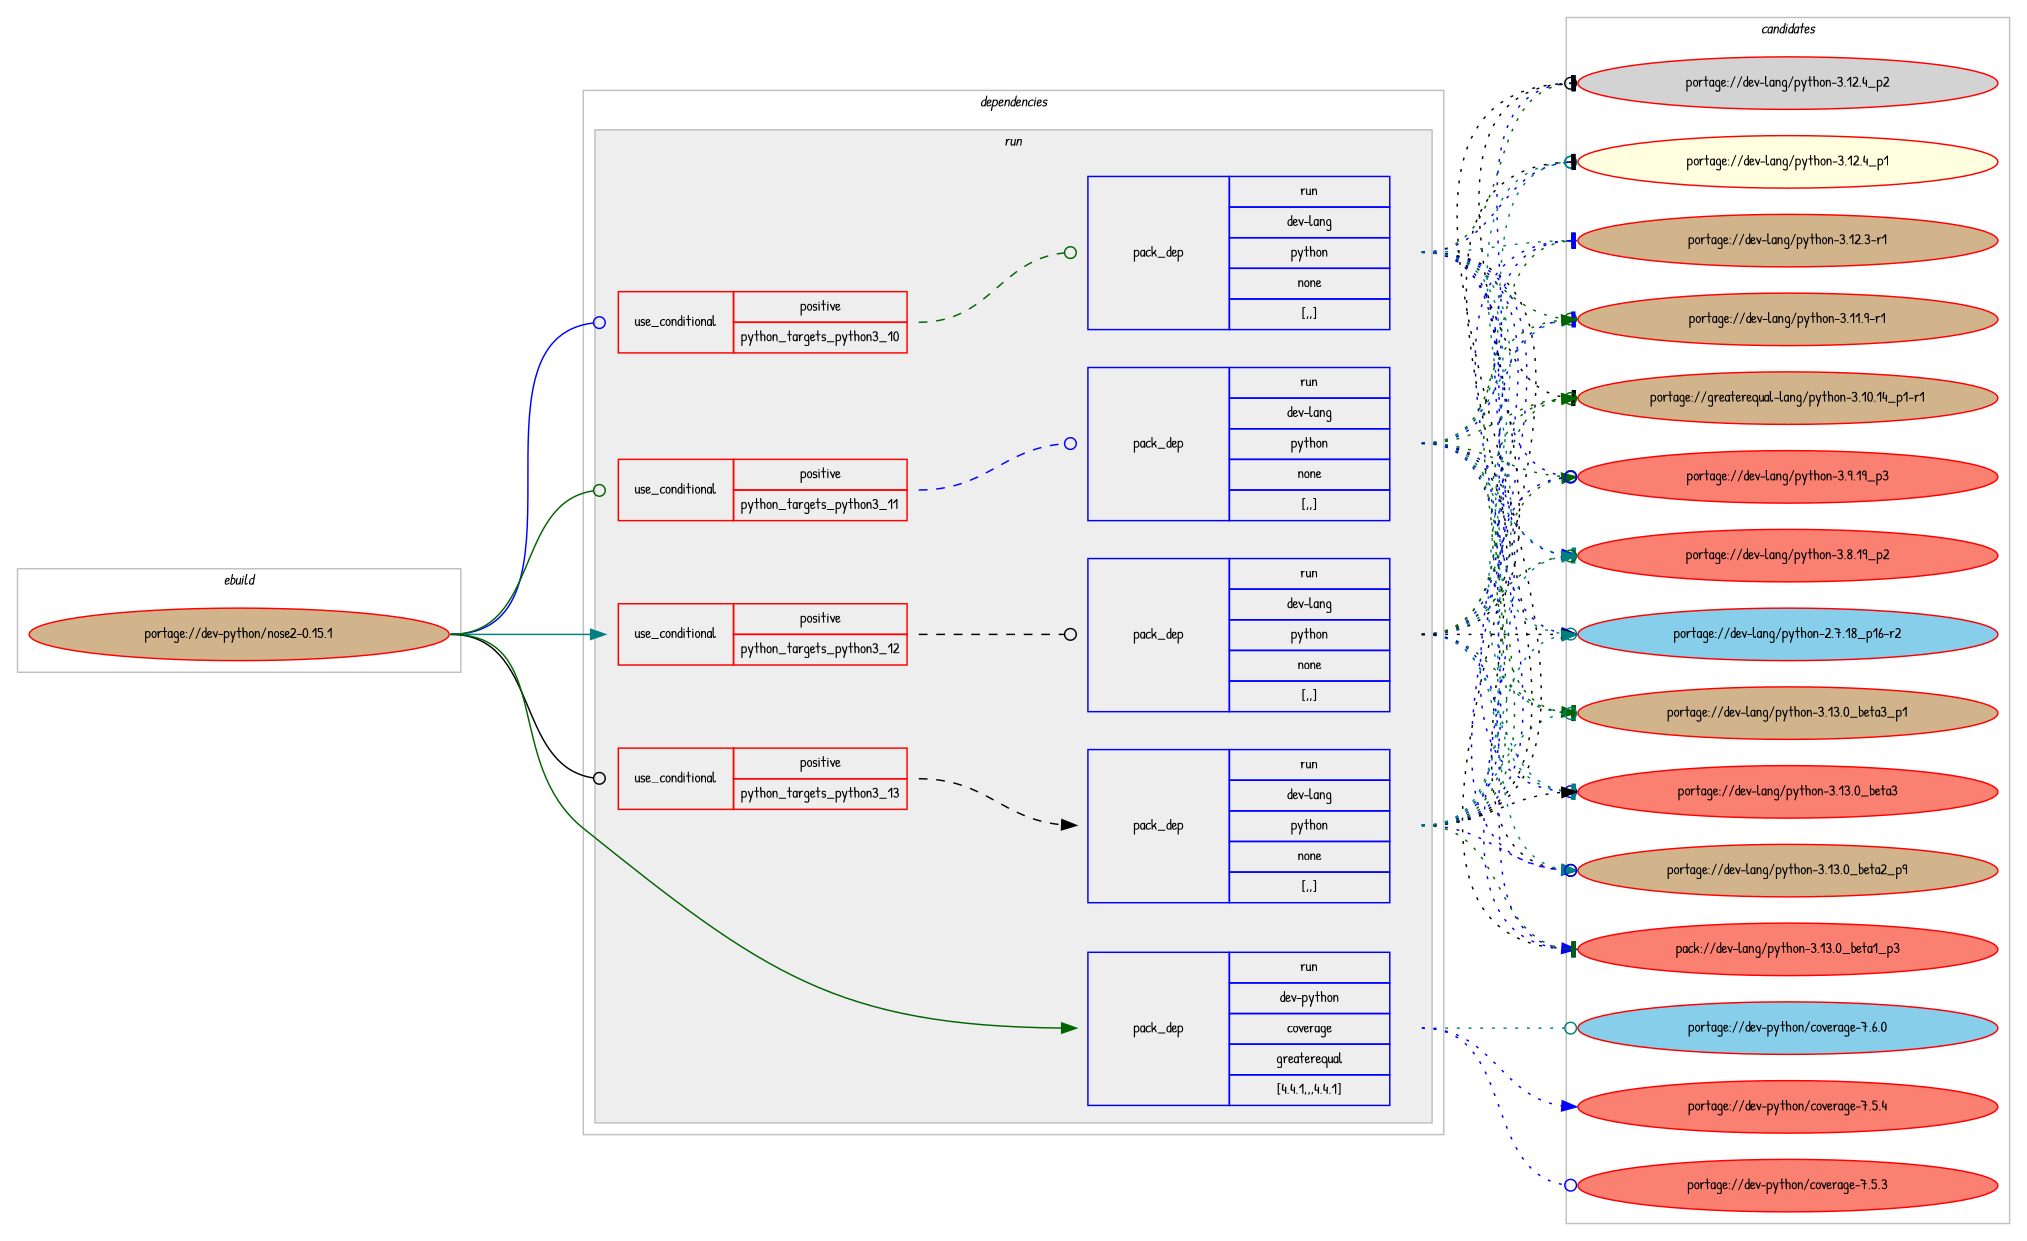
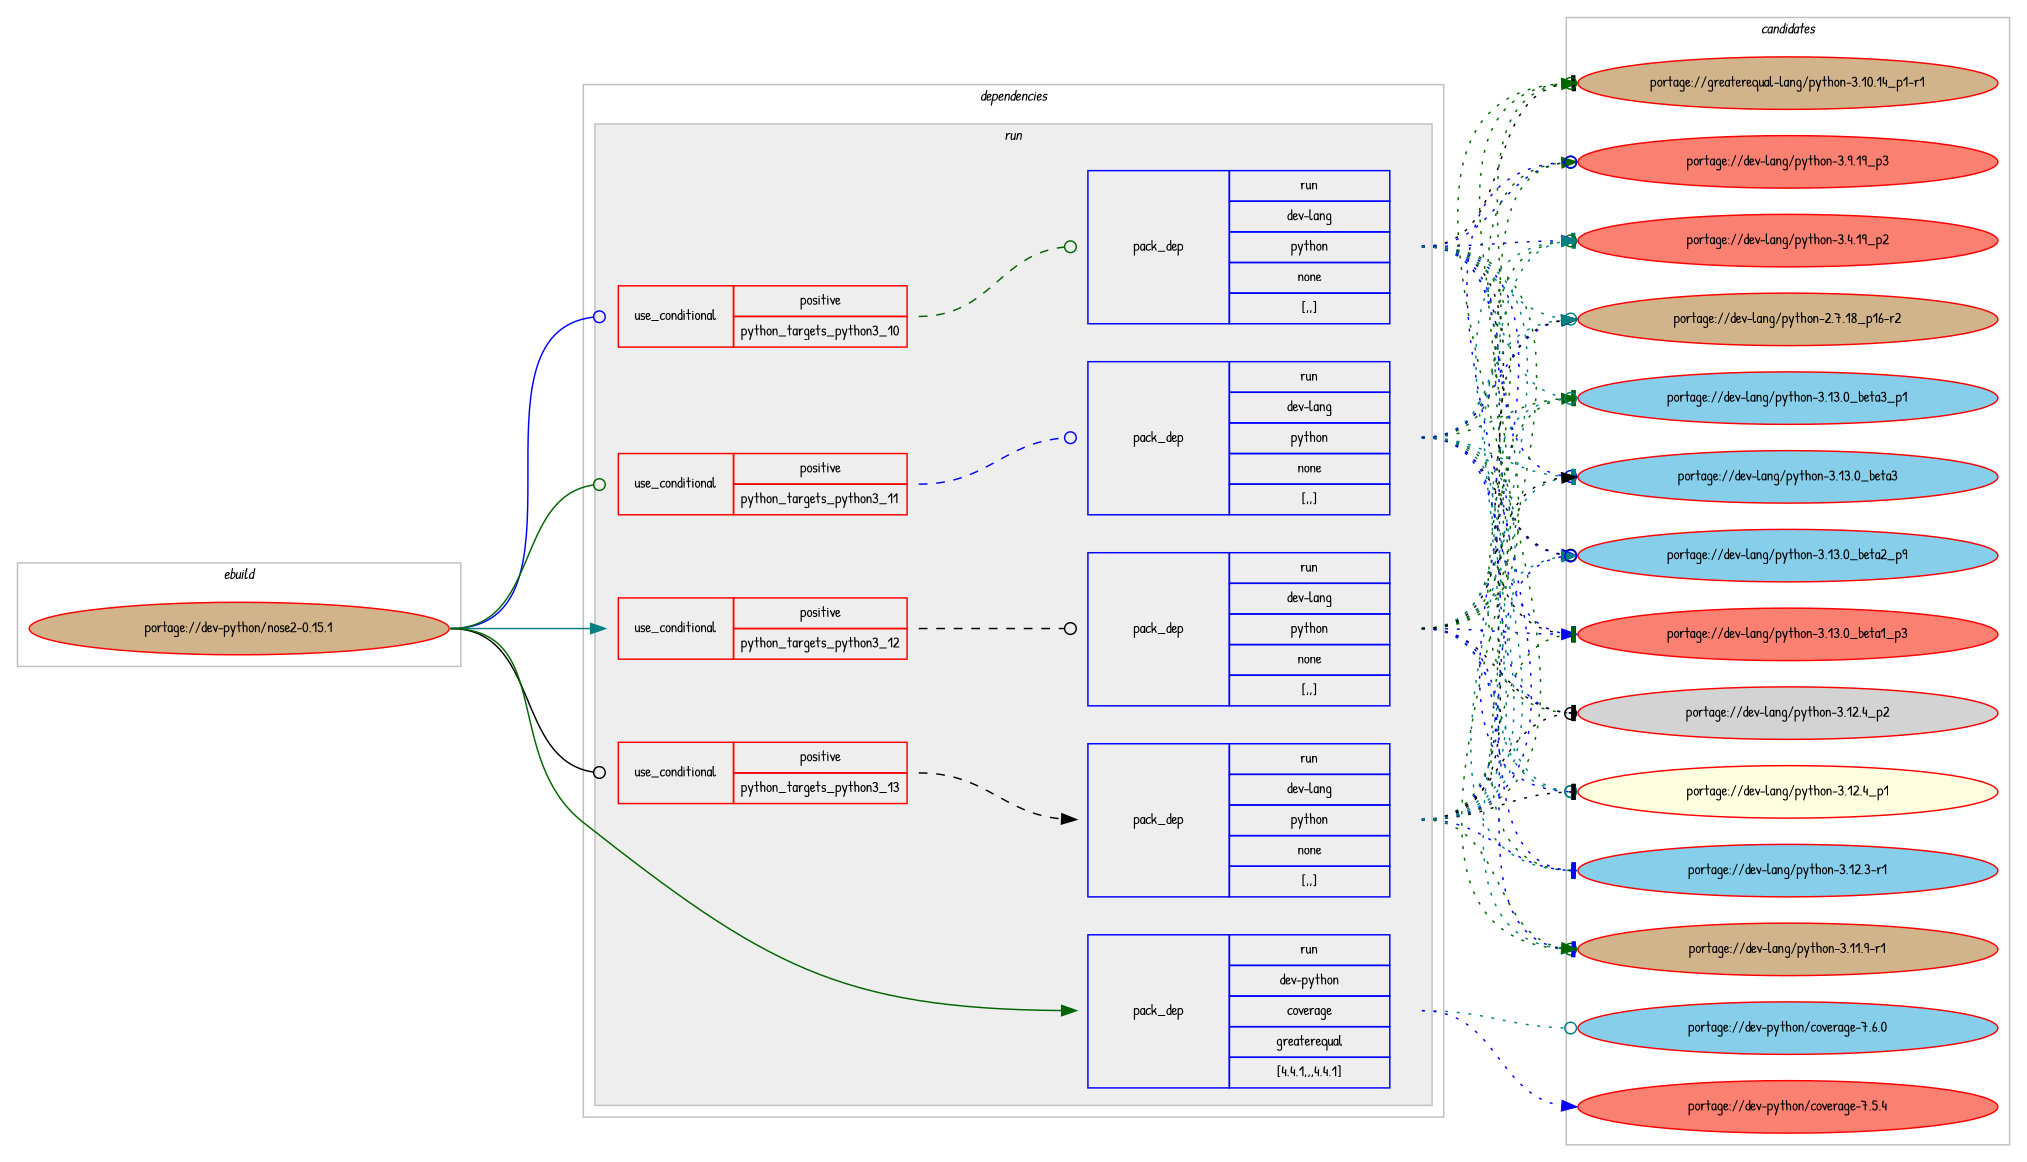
node "portage://dev-lang/python-3.12.3-r1": fillcolor tan -> skyblue
node "portage://dev-lang/python-3.8.19_p2": label "portage://dev-lang/python-3.8.19_p2" -> "portage://dev-lang/python-3.4.19_p2"
node "portage://dev-lang/python-2.7.18_p16-r2": fillcolor skyblue -> tan
node "portage://dev-lang/python-3.13.0_beta3_p1": fillcolor tan -> skyblue
node "portage://dev-lang/python-3.13.0_beta3": fillcolor salmon -> skyblue
node "portage://dev-lang/python-3.13.0_beta2_p9": fillcolor tan -> skyblue
node "pack://dev-lang/python-3.13.0_beta1_p3": label "pack://dev-lang/python-3.13.0_beta1_p3" -> "portage://dev-lang/python-3.13.0_beta1_p3"
node "portage://dev-python/coverage-7.5.3": removed
